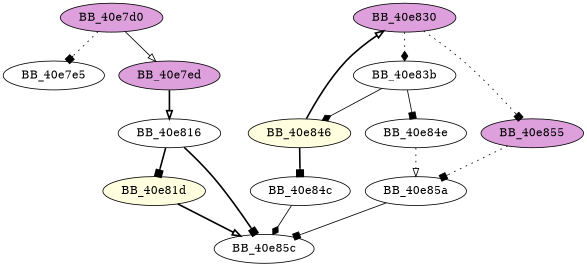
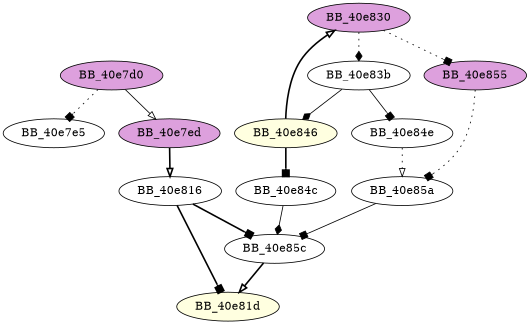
edge "BB_40e81d" -> "BB_40e85c": reversed
